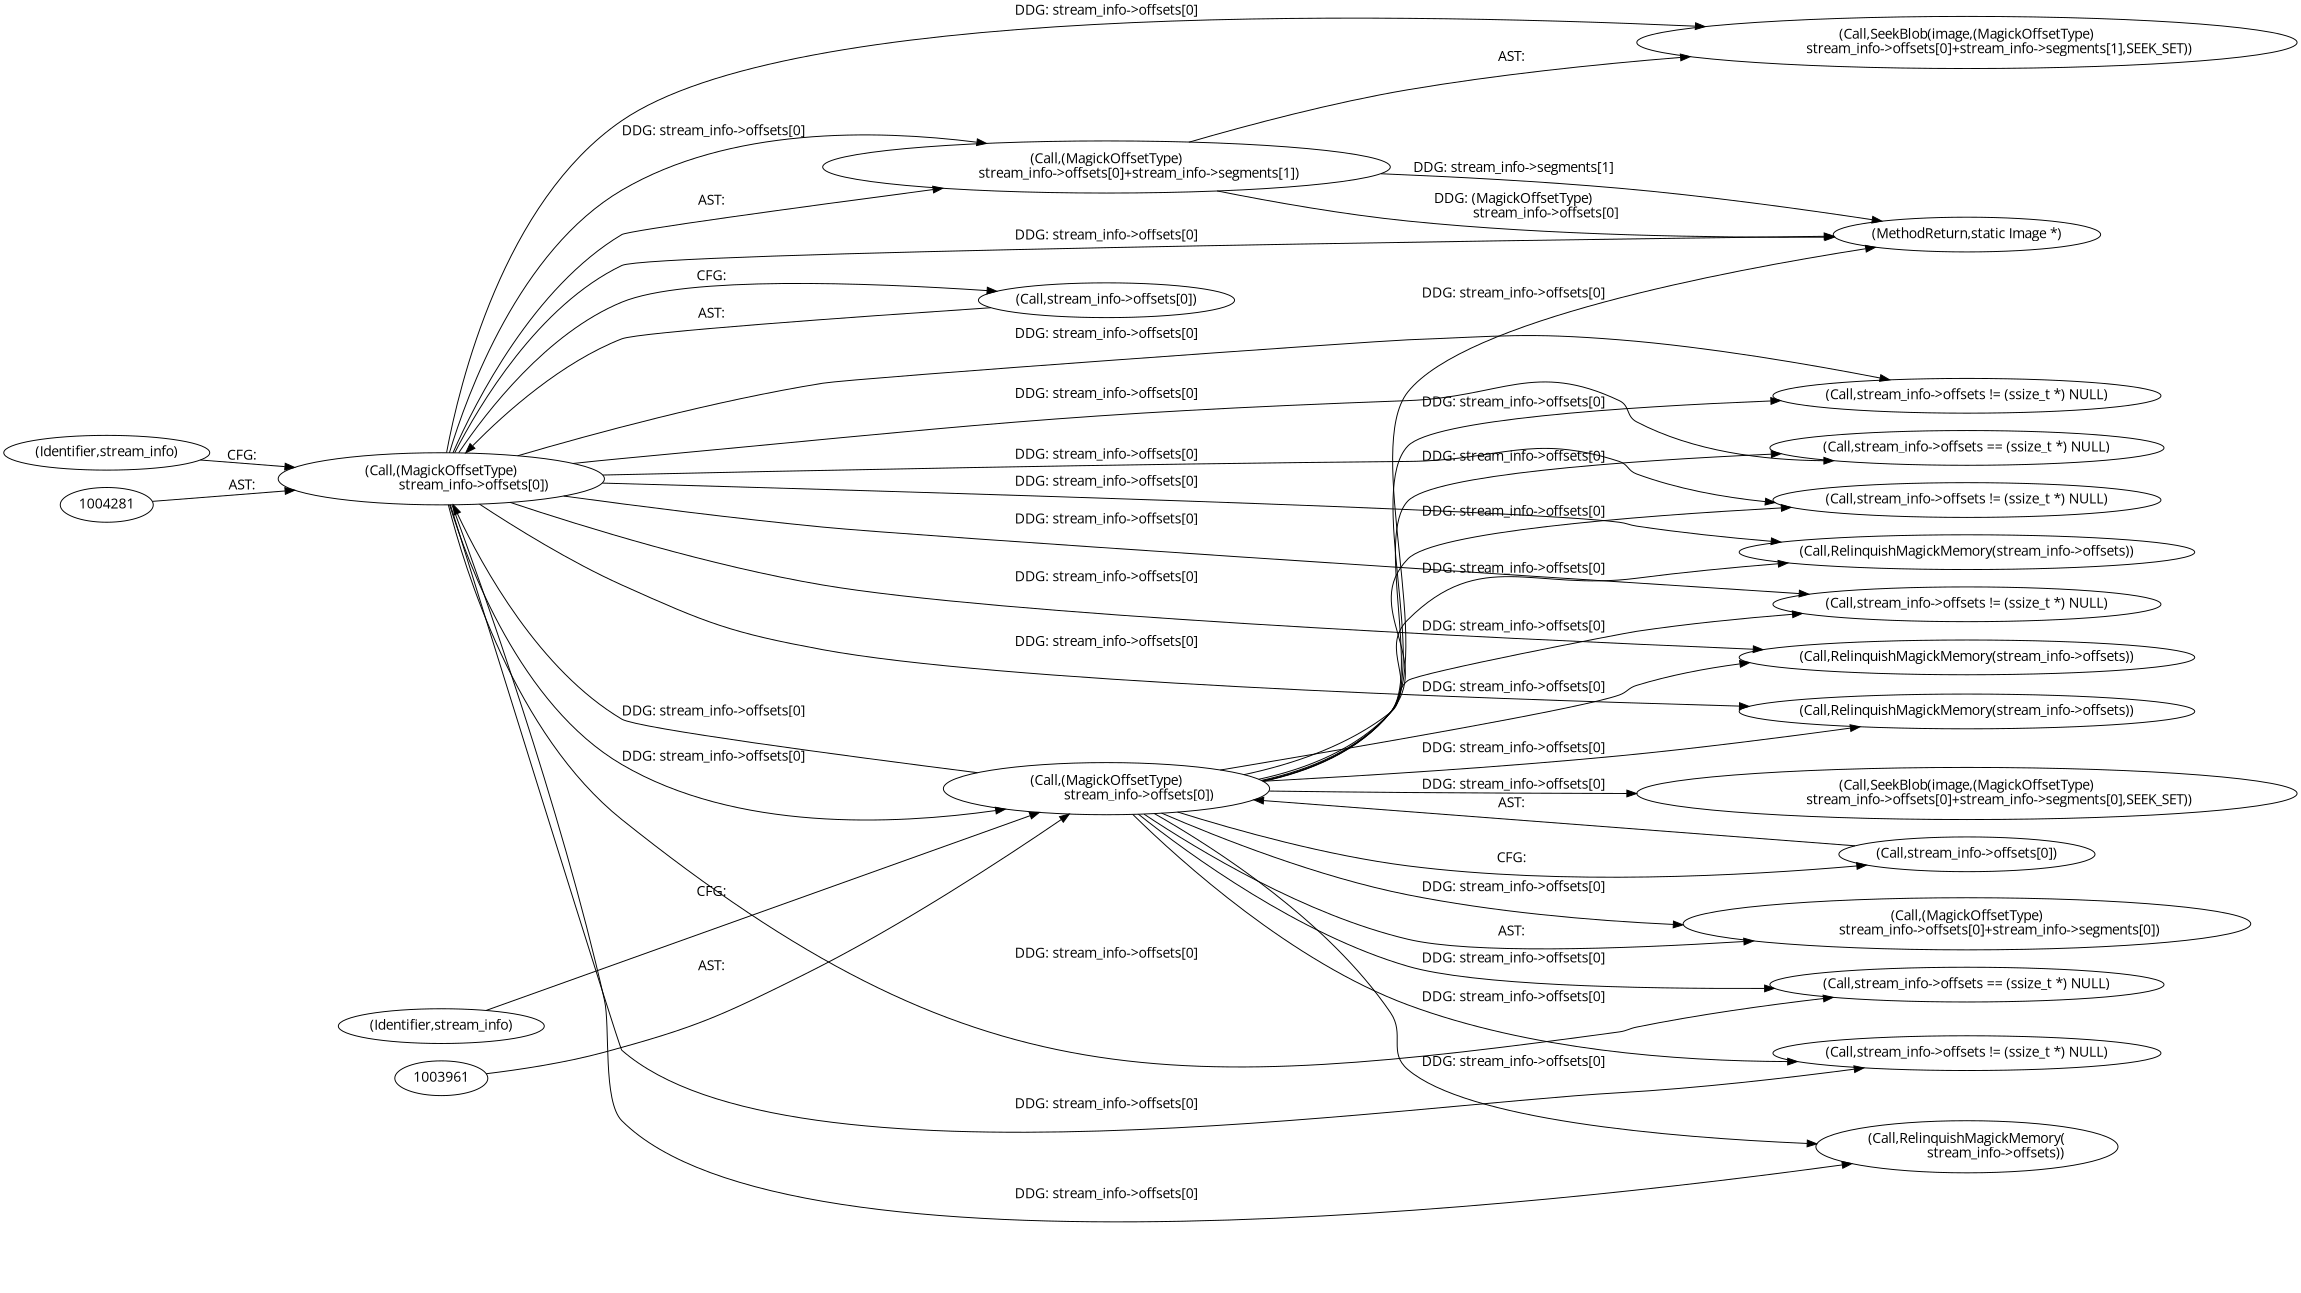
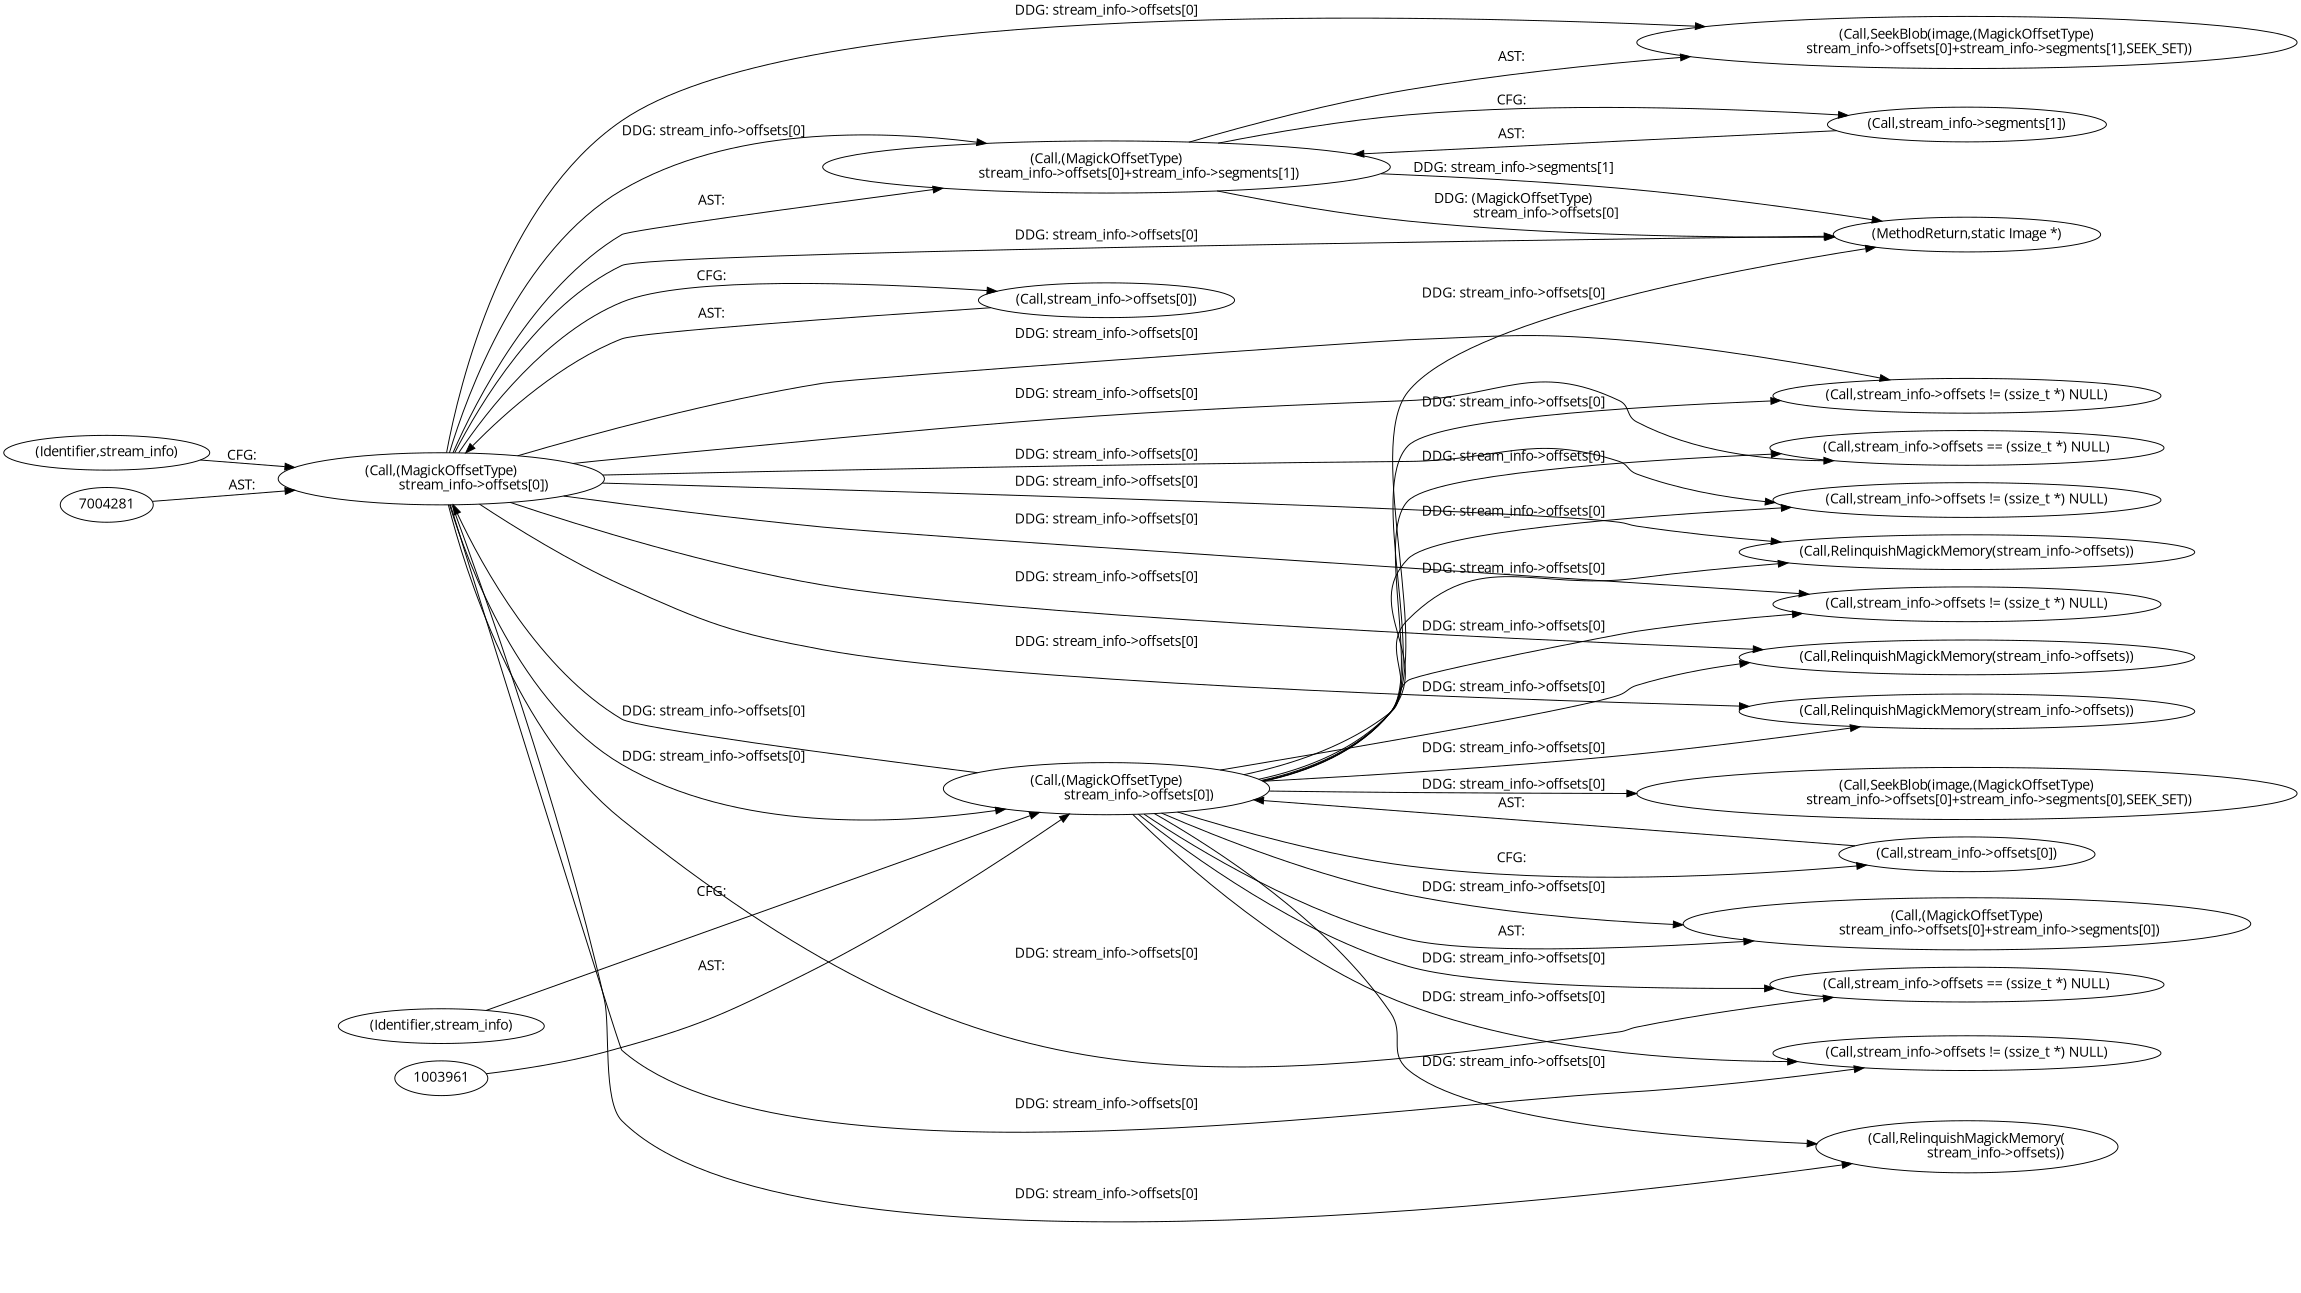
node "(Call,stream_info->segments[1])": added
node "1004281": label "1004281" -> "7004281"
